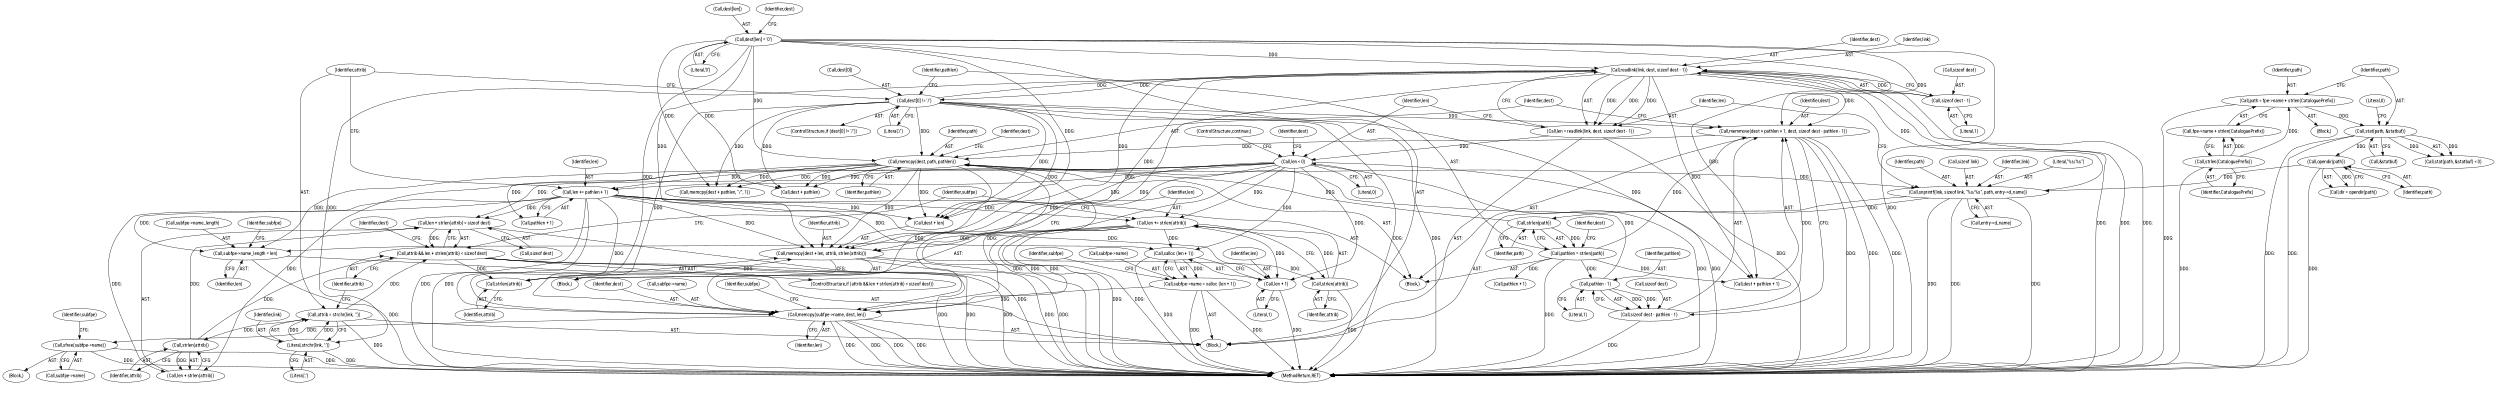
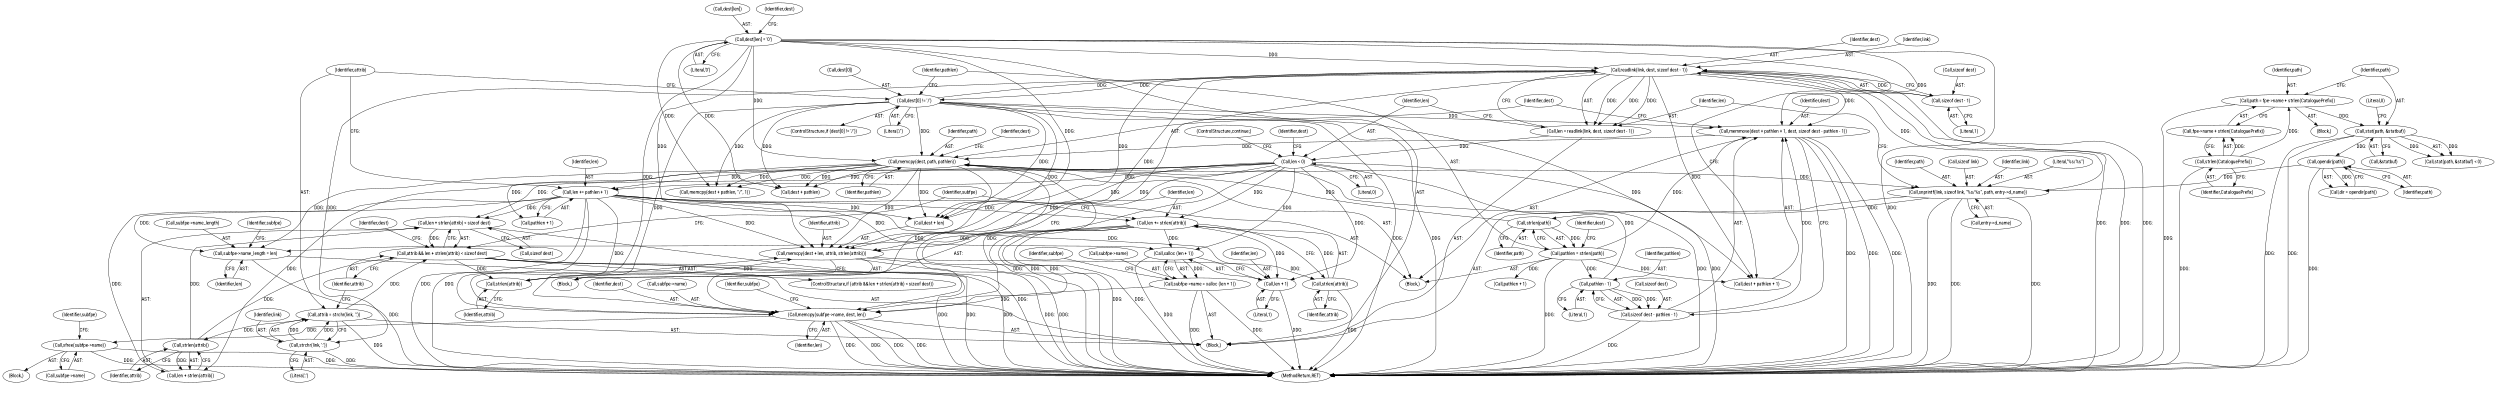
edge "(Call,dest[len] = '0')" -> "(Call,dest + pathlen + 1)": label "DDG: " -> "CFG: "
node "(Literal,strchr(link, ':'))": label "(Literal,strchr(link, ':'))" -> "(Call,strchr(link, ':'))"
edge "(Call,len = readlink(link, dest, sizeof dest - 1))" -> "(MethodReturn,RET)": removed, label "DDG:"
